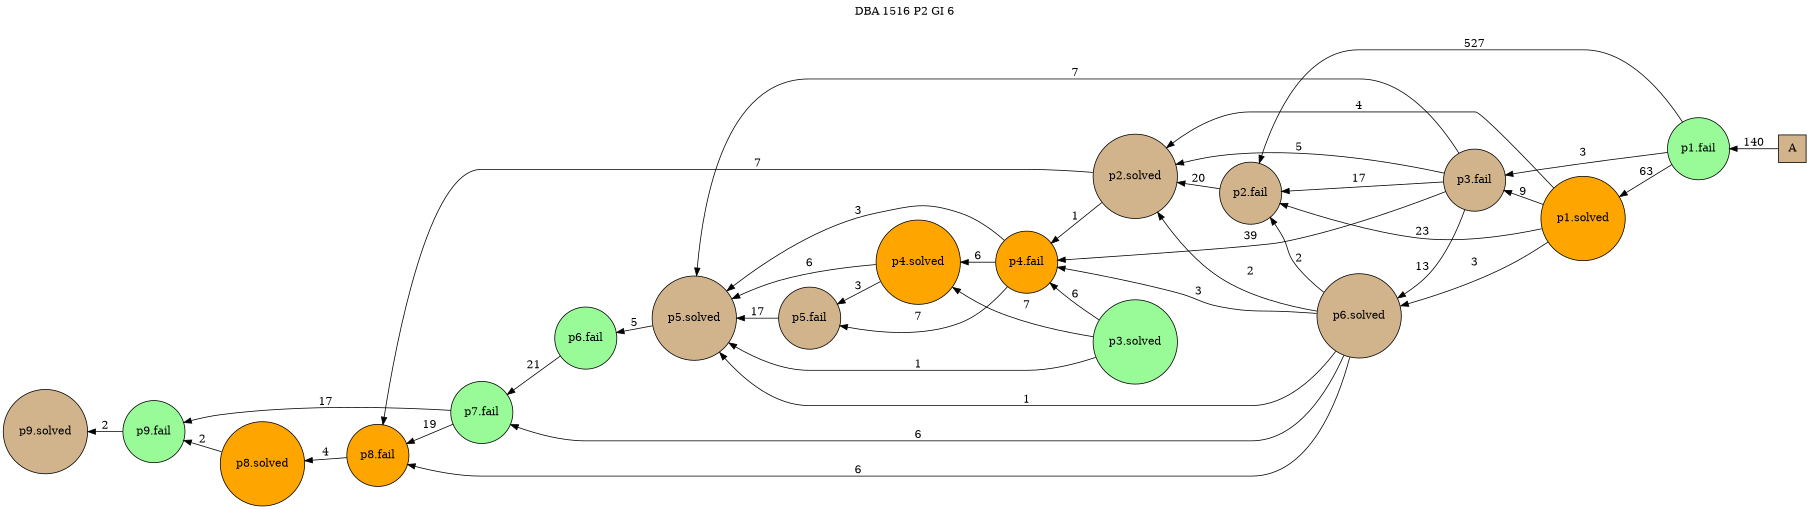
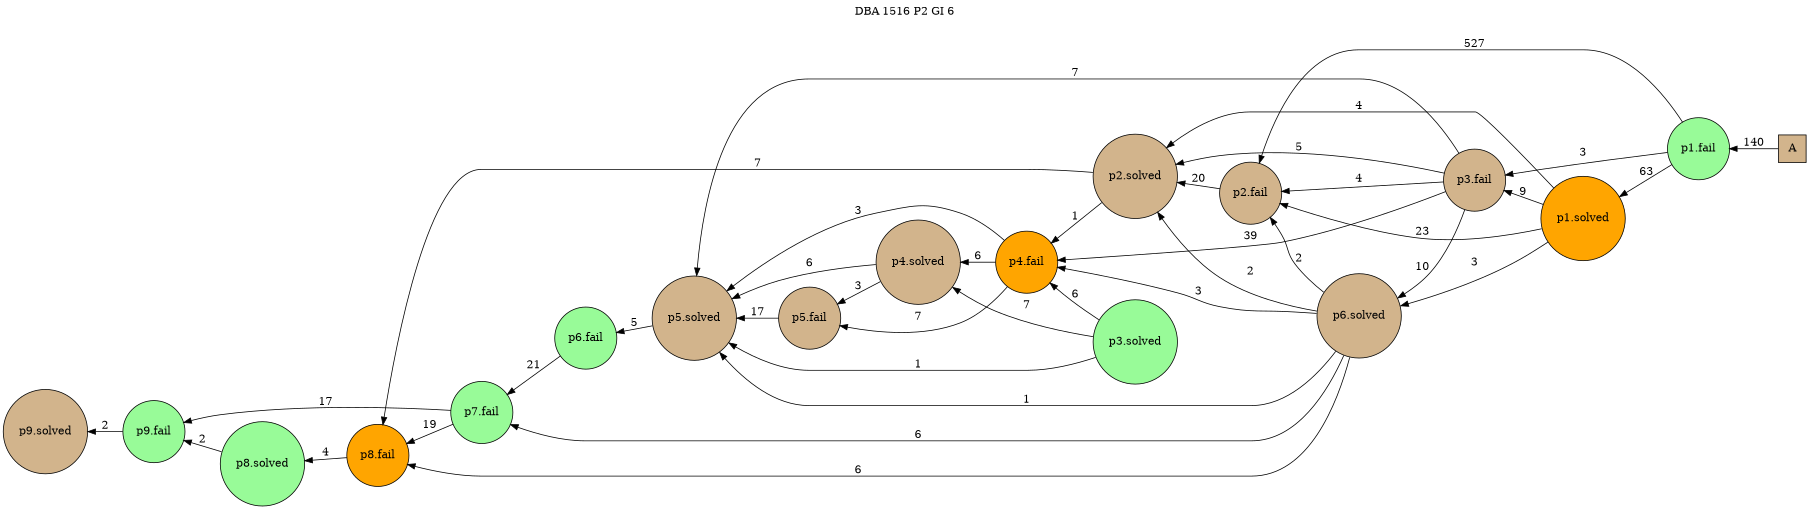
edge "p3.fail" -> "p2.fail": label "17" -> "4"
node "p4.solved": fillcolor orange -> tan
edge "p3.fail" -> "p6.solved": label "13" -> "10"
node "p8.solved": fillcolor orange -> palegreen
